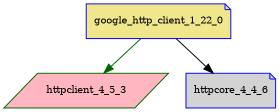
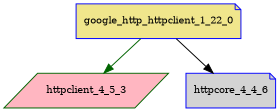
node "google_http_client_1_22_0": label "google_http_client_1_22_0" -> "google_http_httpclient_1_22_0"
